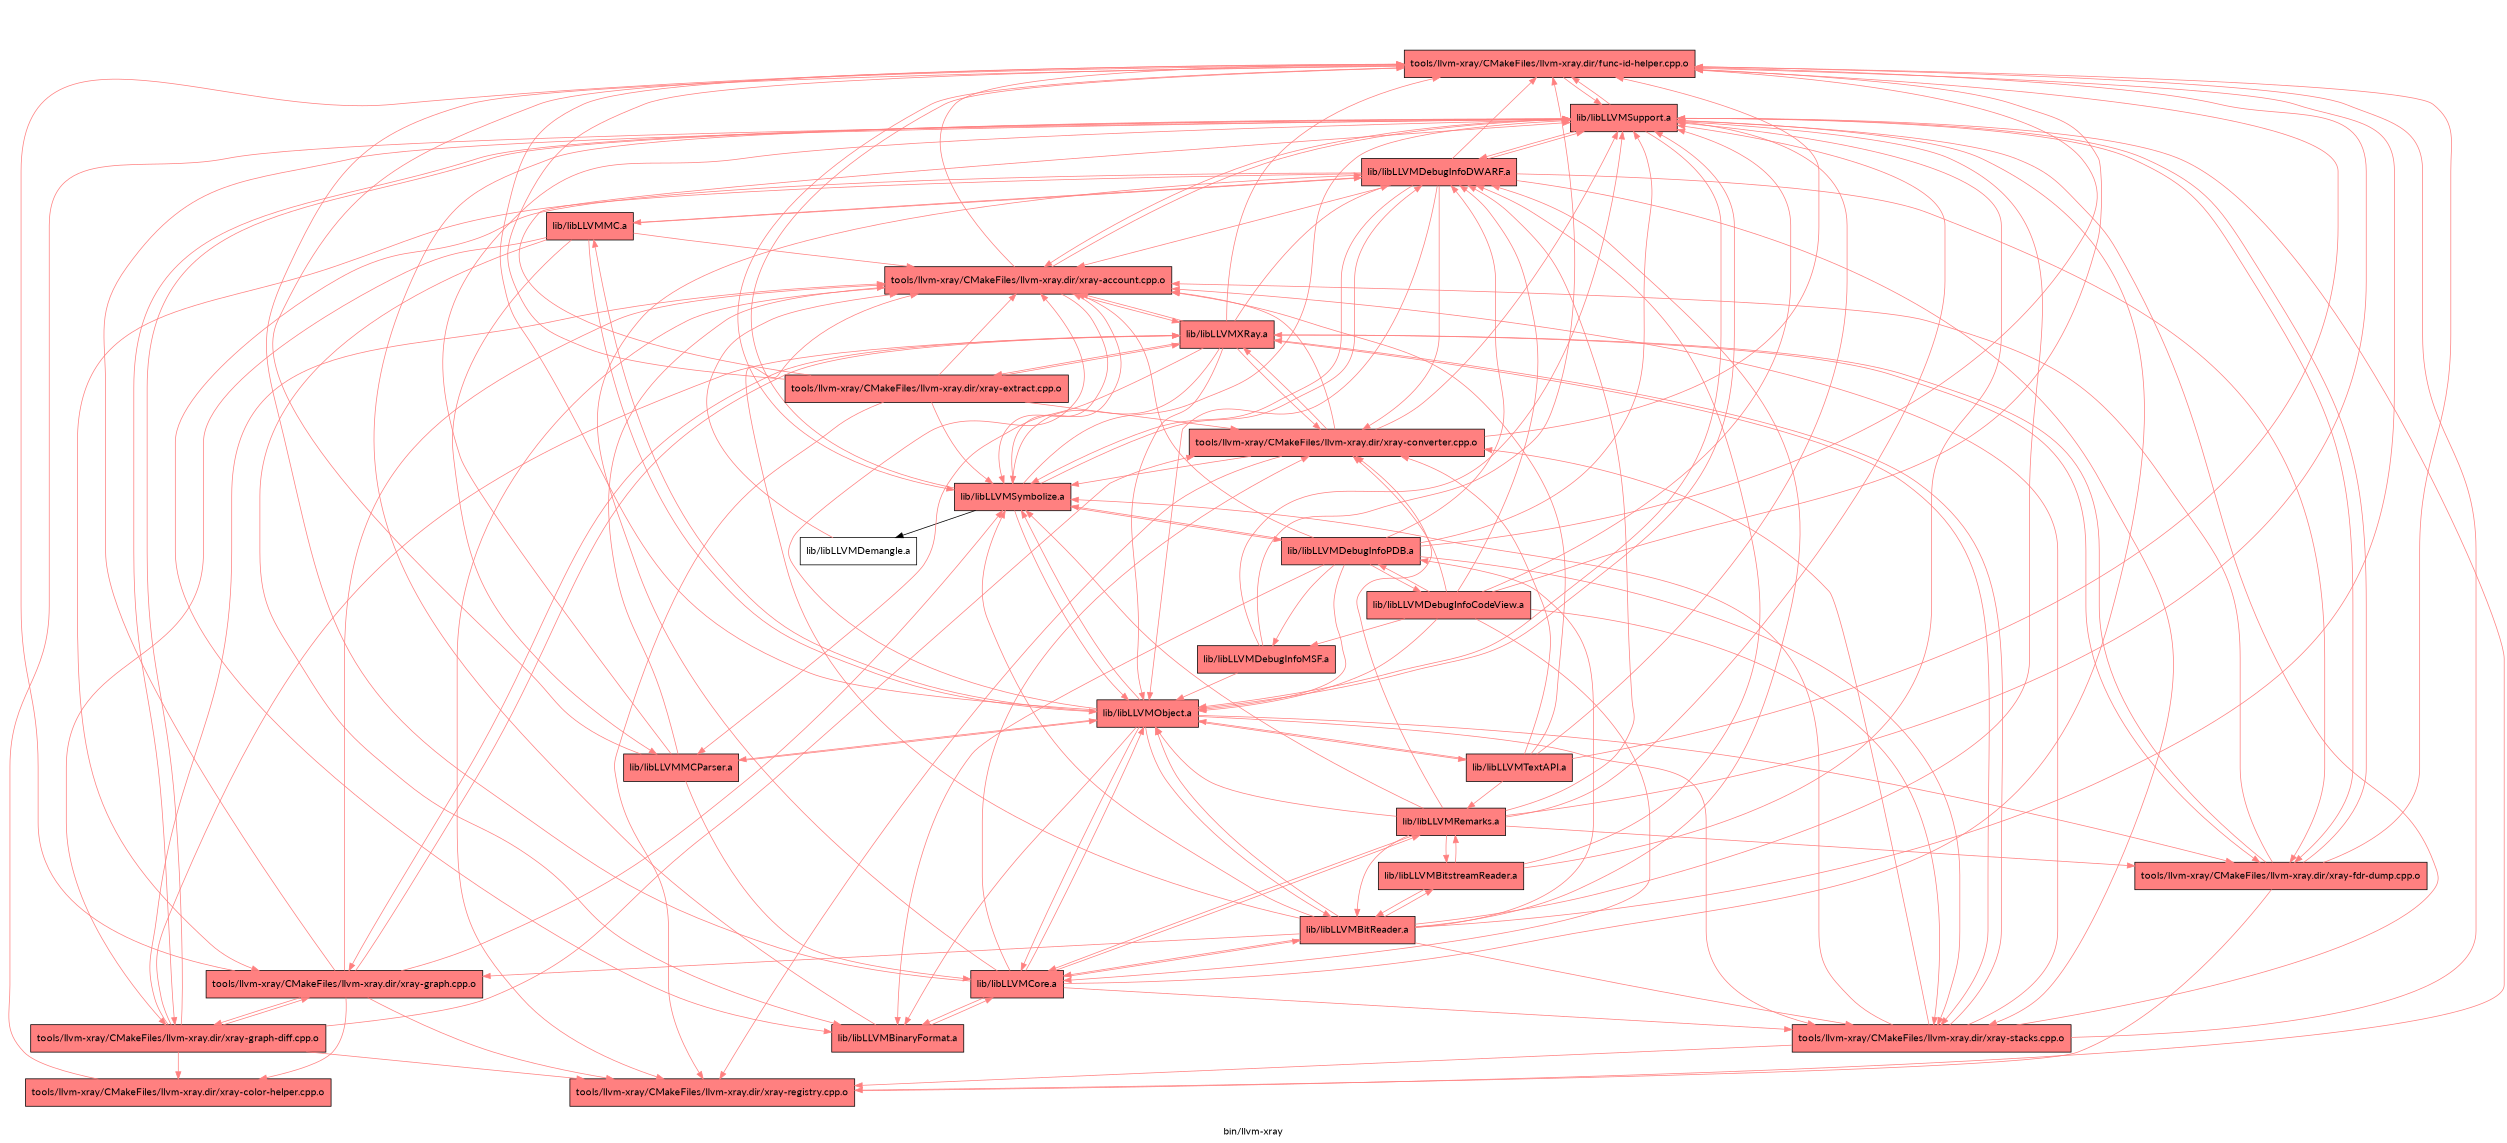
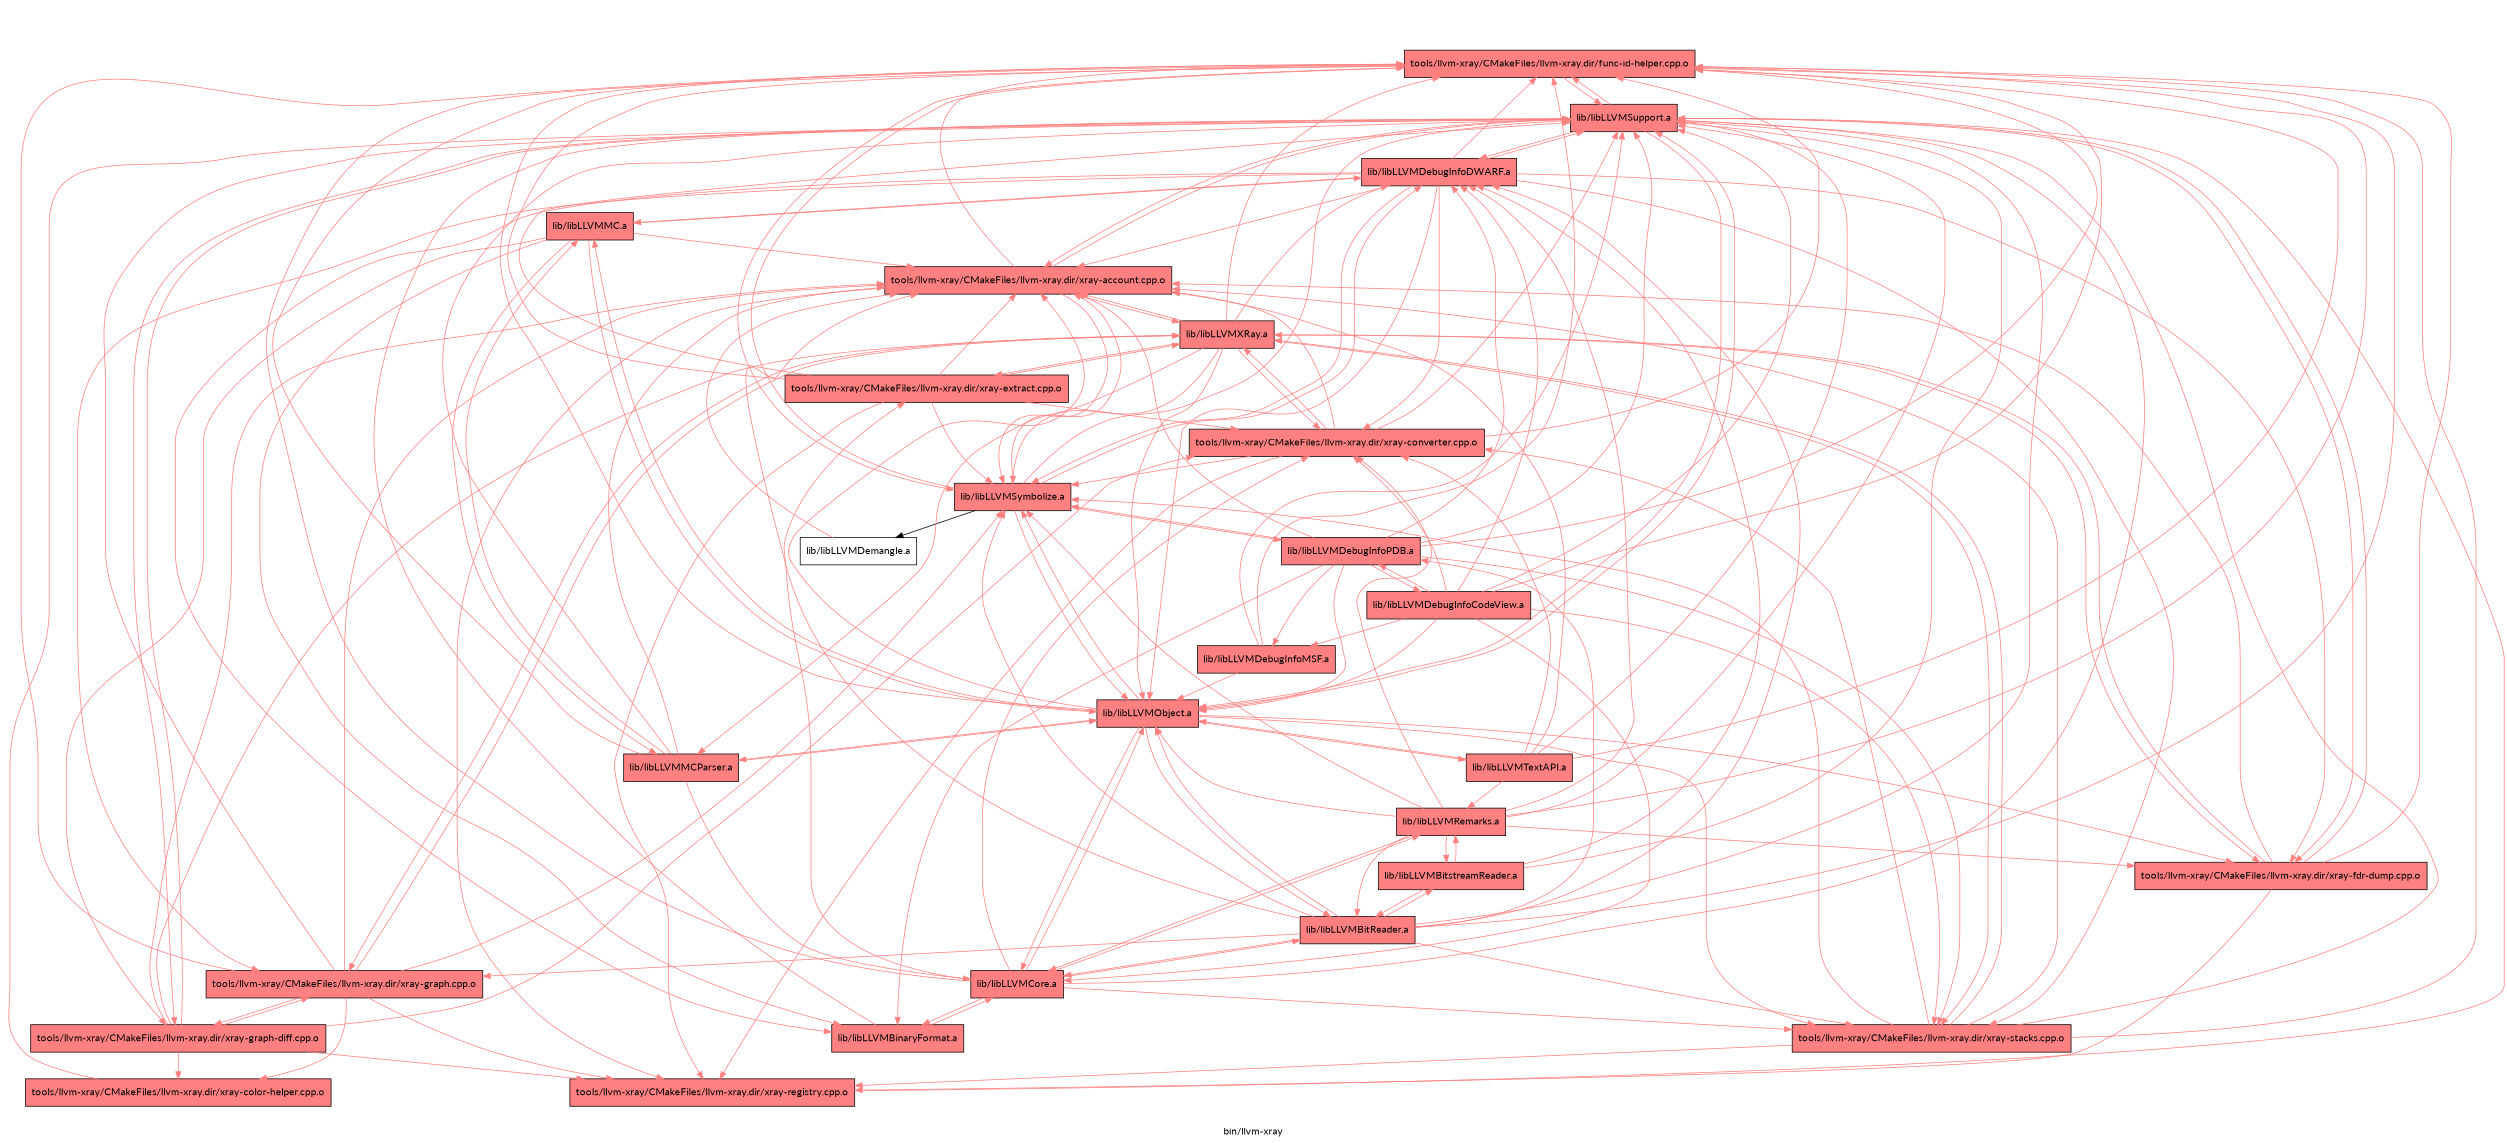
edge "lib/libLLVMCore.a" -> "lib/libLLVMDebugInfoDWARF.a": now "lib/libLLVMCore.a" -> "tools/llvm-xray/CMakeFiles/llvm-xray.dir/xray-extract.cpp.o"
edge "lib/libLLVMMCParser.a" -> "lib/libLLVMMC.a": added
edge "lib/libLLVMObject.a" -> "lib/libLLVMBinaryFormat.a": removed
